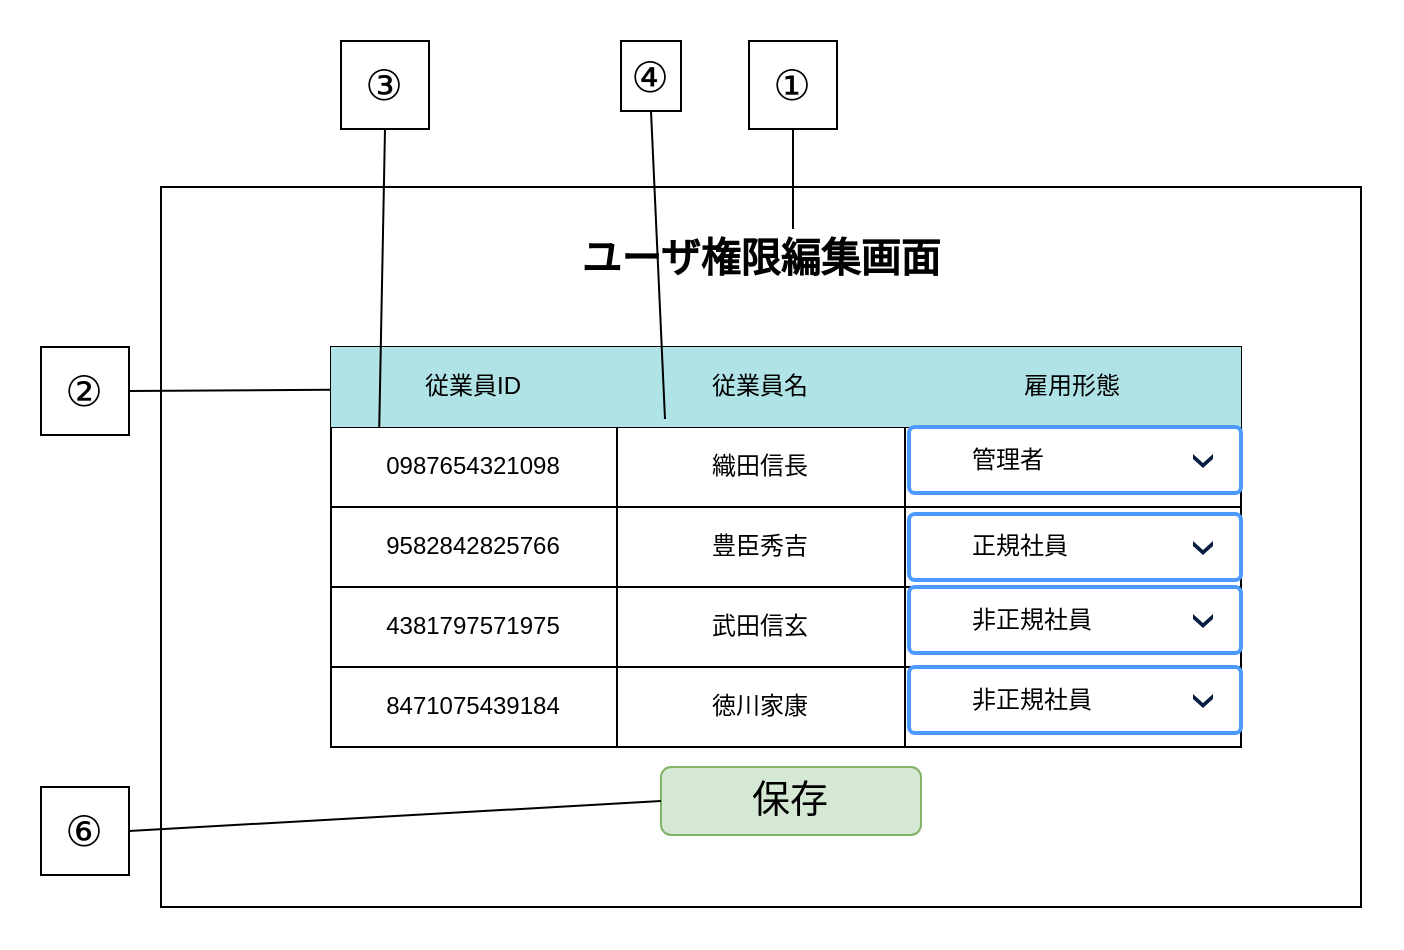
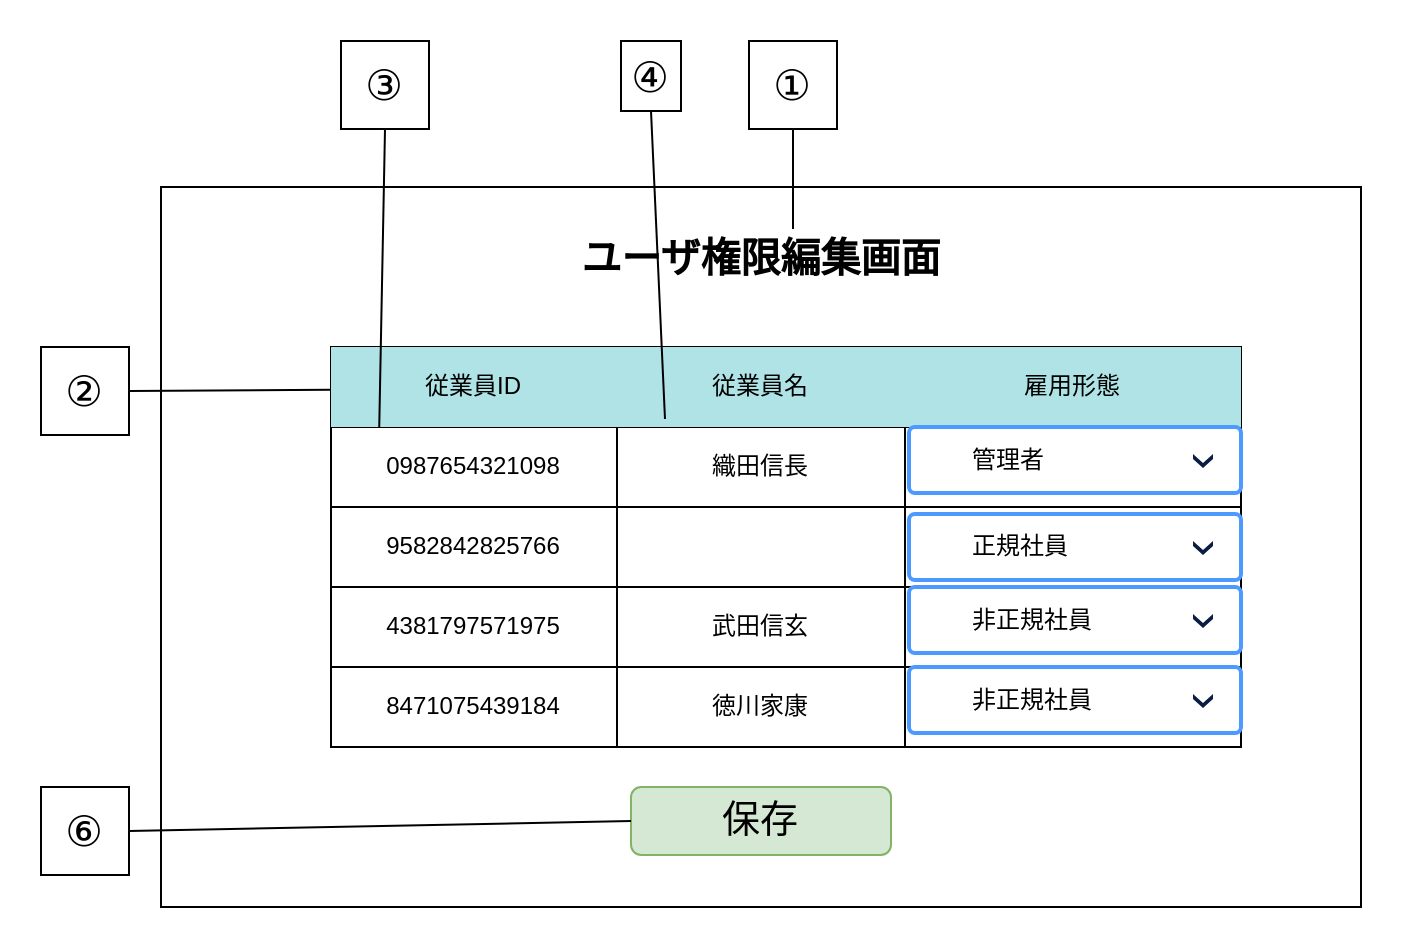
node "豊臣秀吉": removed
node "保存": moved (791, 801) -> (761, 821)
